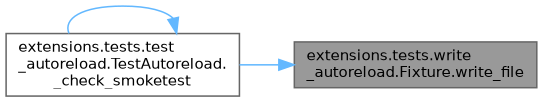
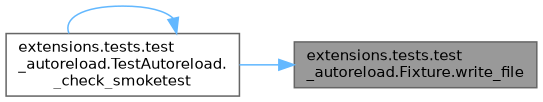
node "extensions.tests.write _autoreload.Fixture.write_file": label "extensions.tests.write _autoreload.Fixture.write_file" -> "extensions.tests.test _autoreload.Fixture.write_file"
